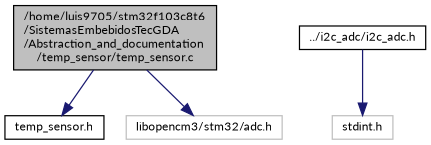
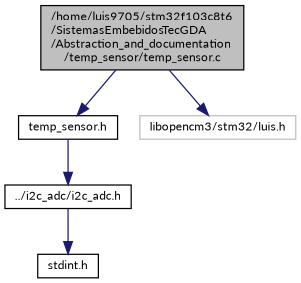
node "libopencm3/stm32/adc.h": label "libopencm3/stm32/adc.h" -> "libopencm3/stm32/luis.h"
node "stdint.h": color grey75 -> black
edge "temp_sensor.h" -> "../i2c_adc/i2c_adc.h": added
